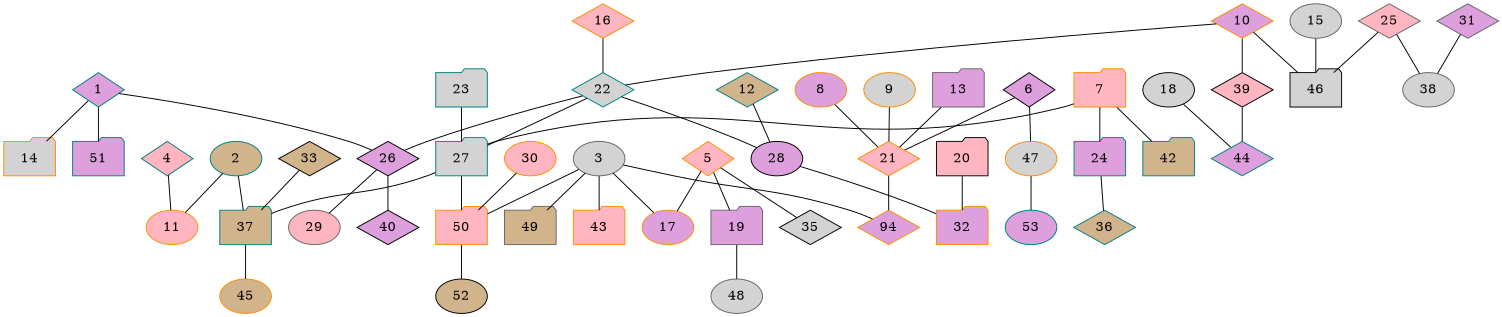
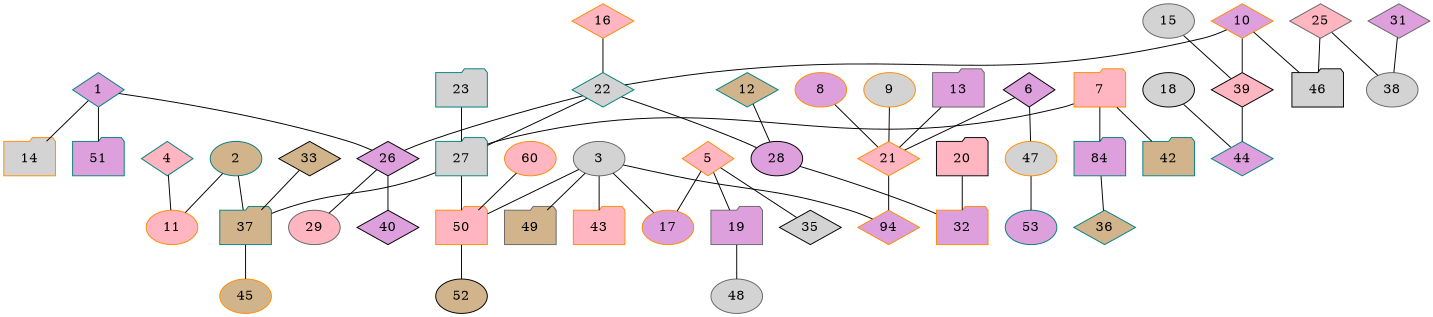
edge "15" -- "46": now "15" -- "39"
node "30": label "30" -> "60"
node "24": label "24" -> "84"
